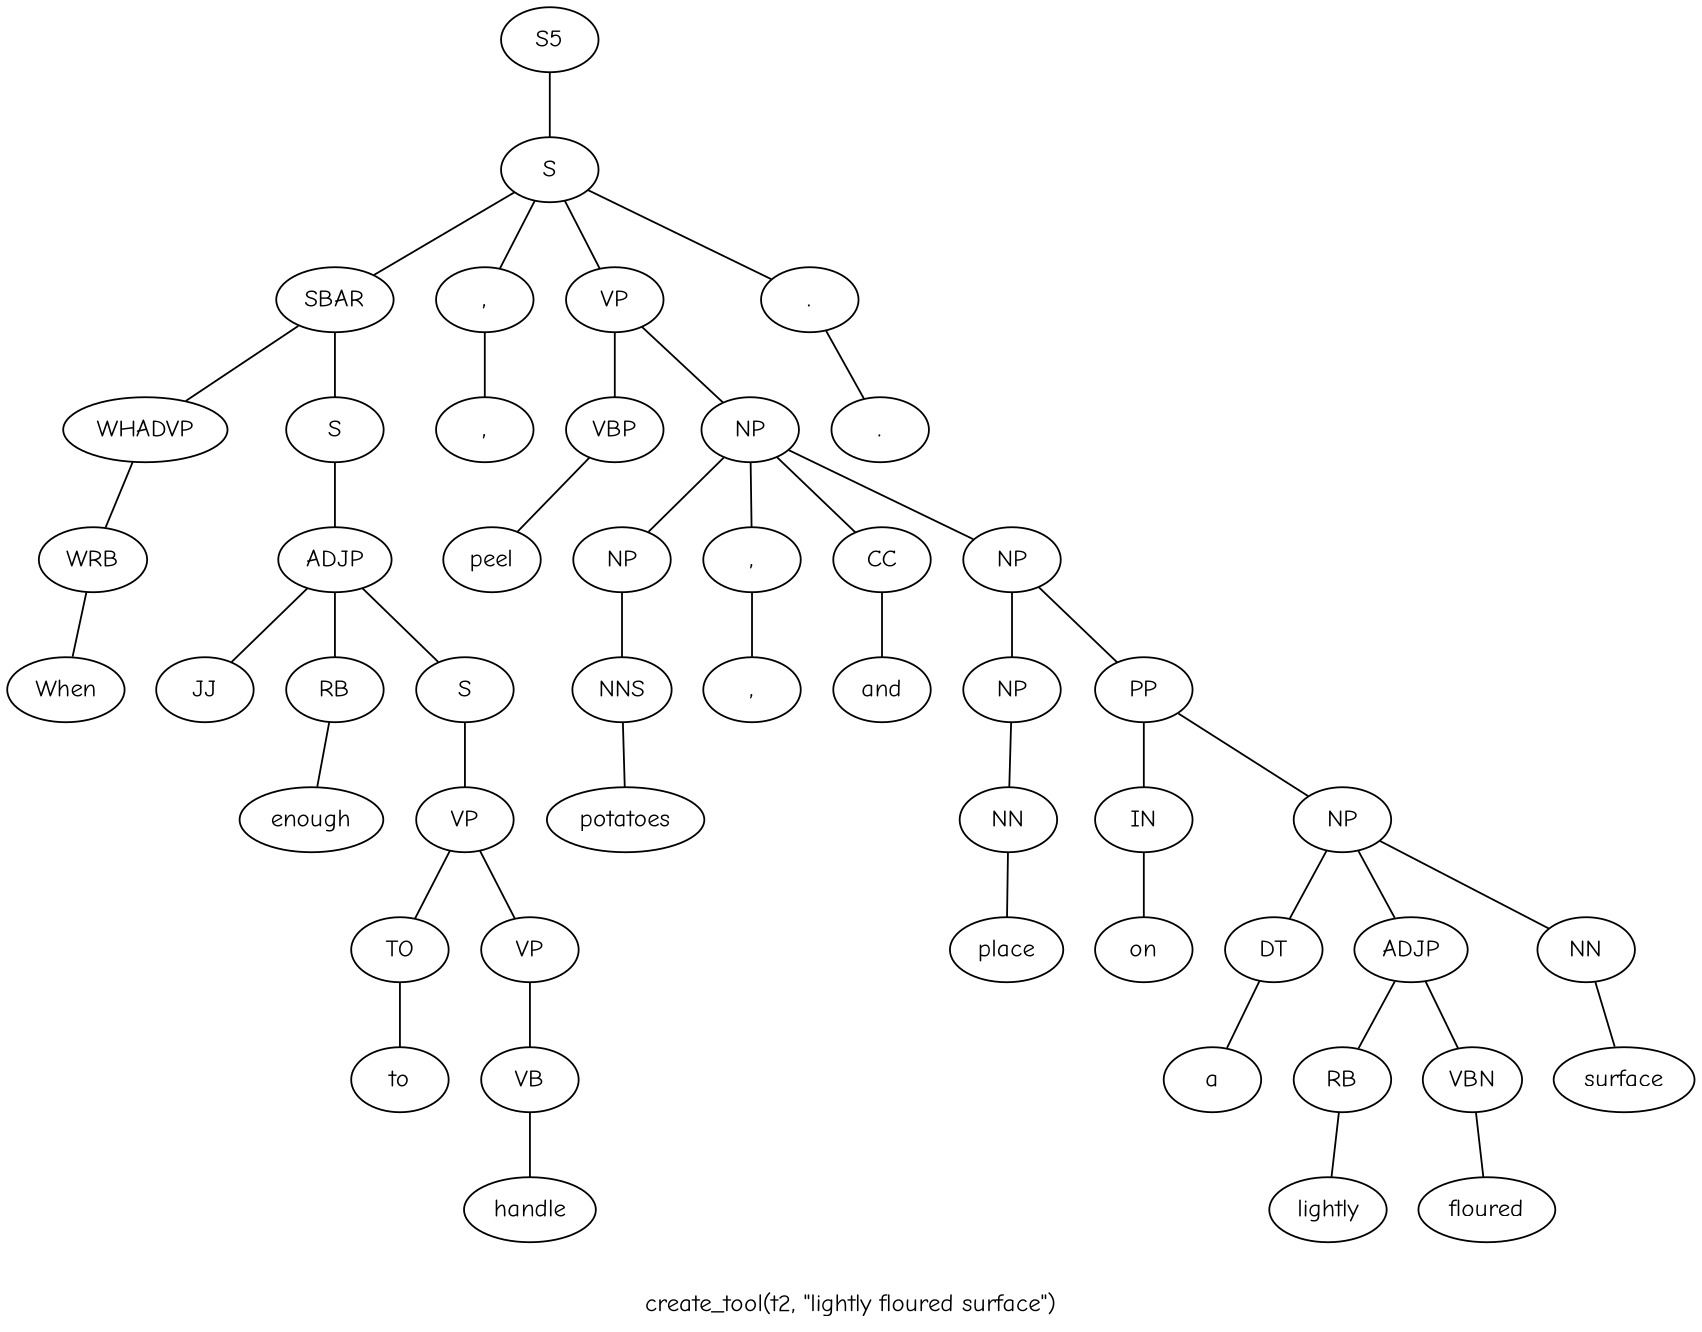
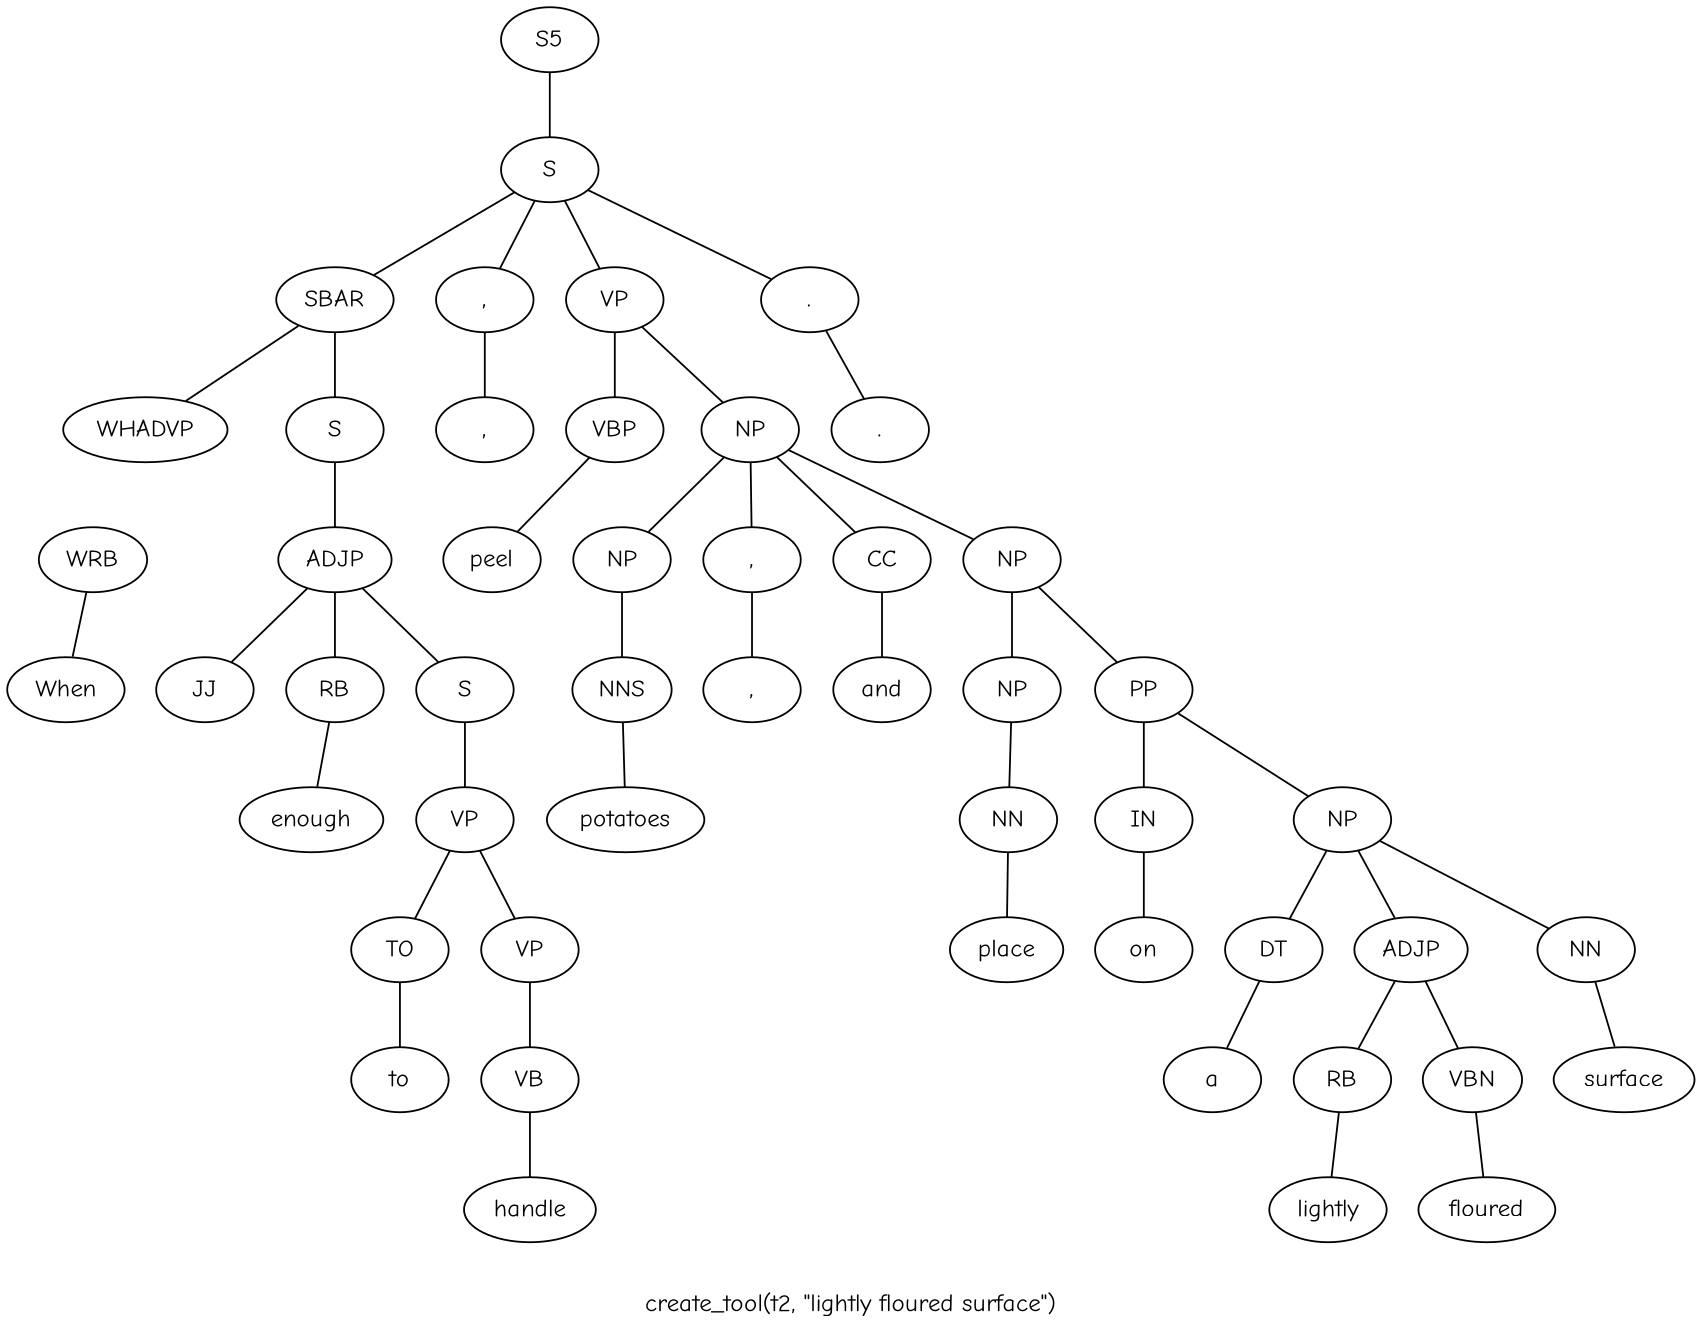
edge "WHADVP" -- "WRB": removed
